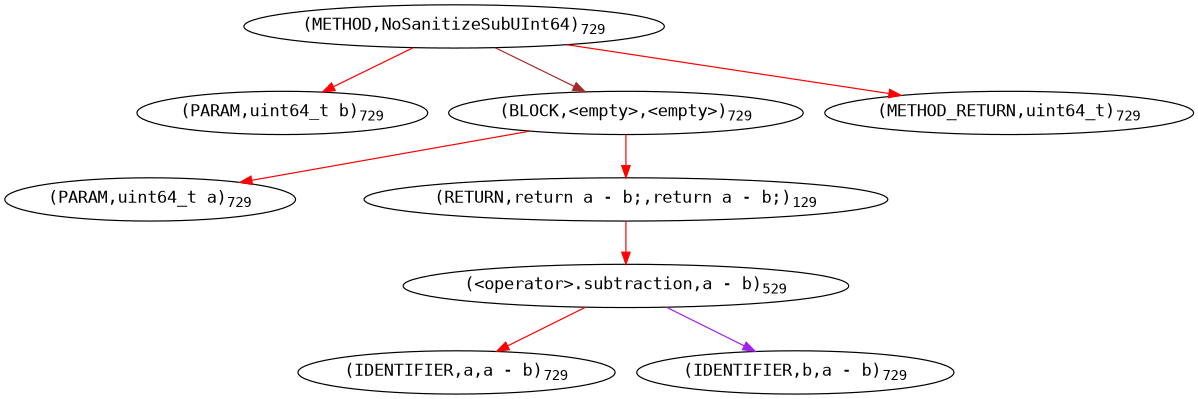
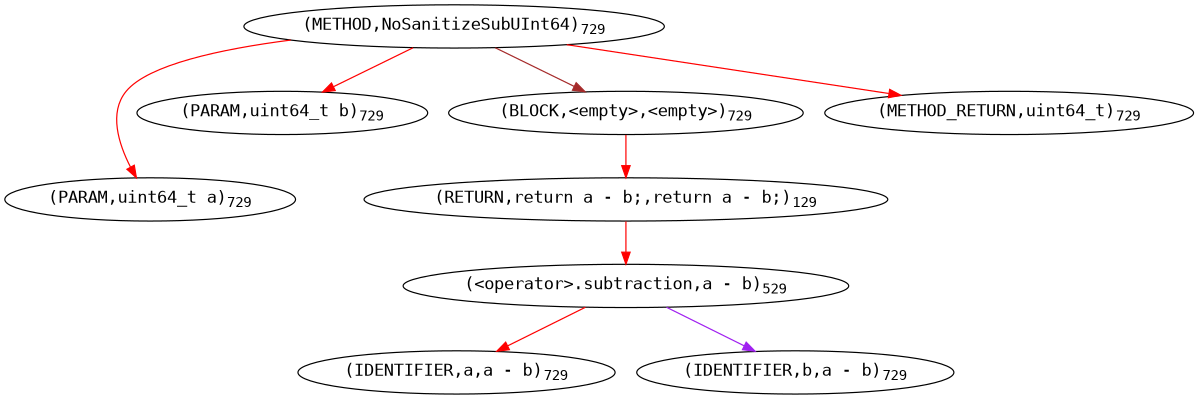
edge "(BLOCK,<empty>,<empty>)" -> "(PARAM,uint64_t a)": now "(METHOD,NoSanitizeSubUInt64)" -> "(PARAM,uint64_t a)"
